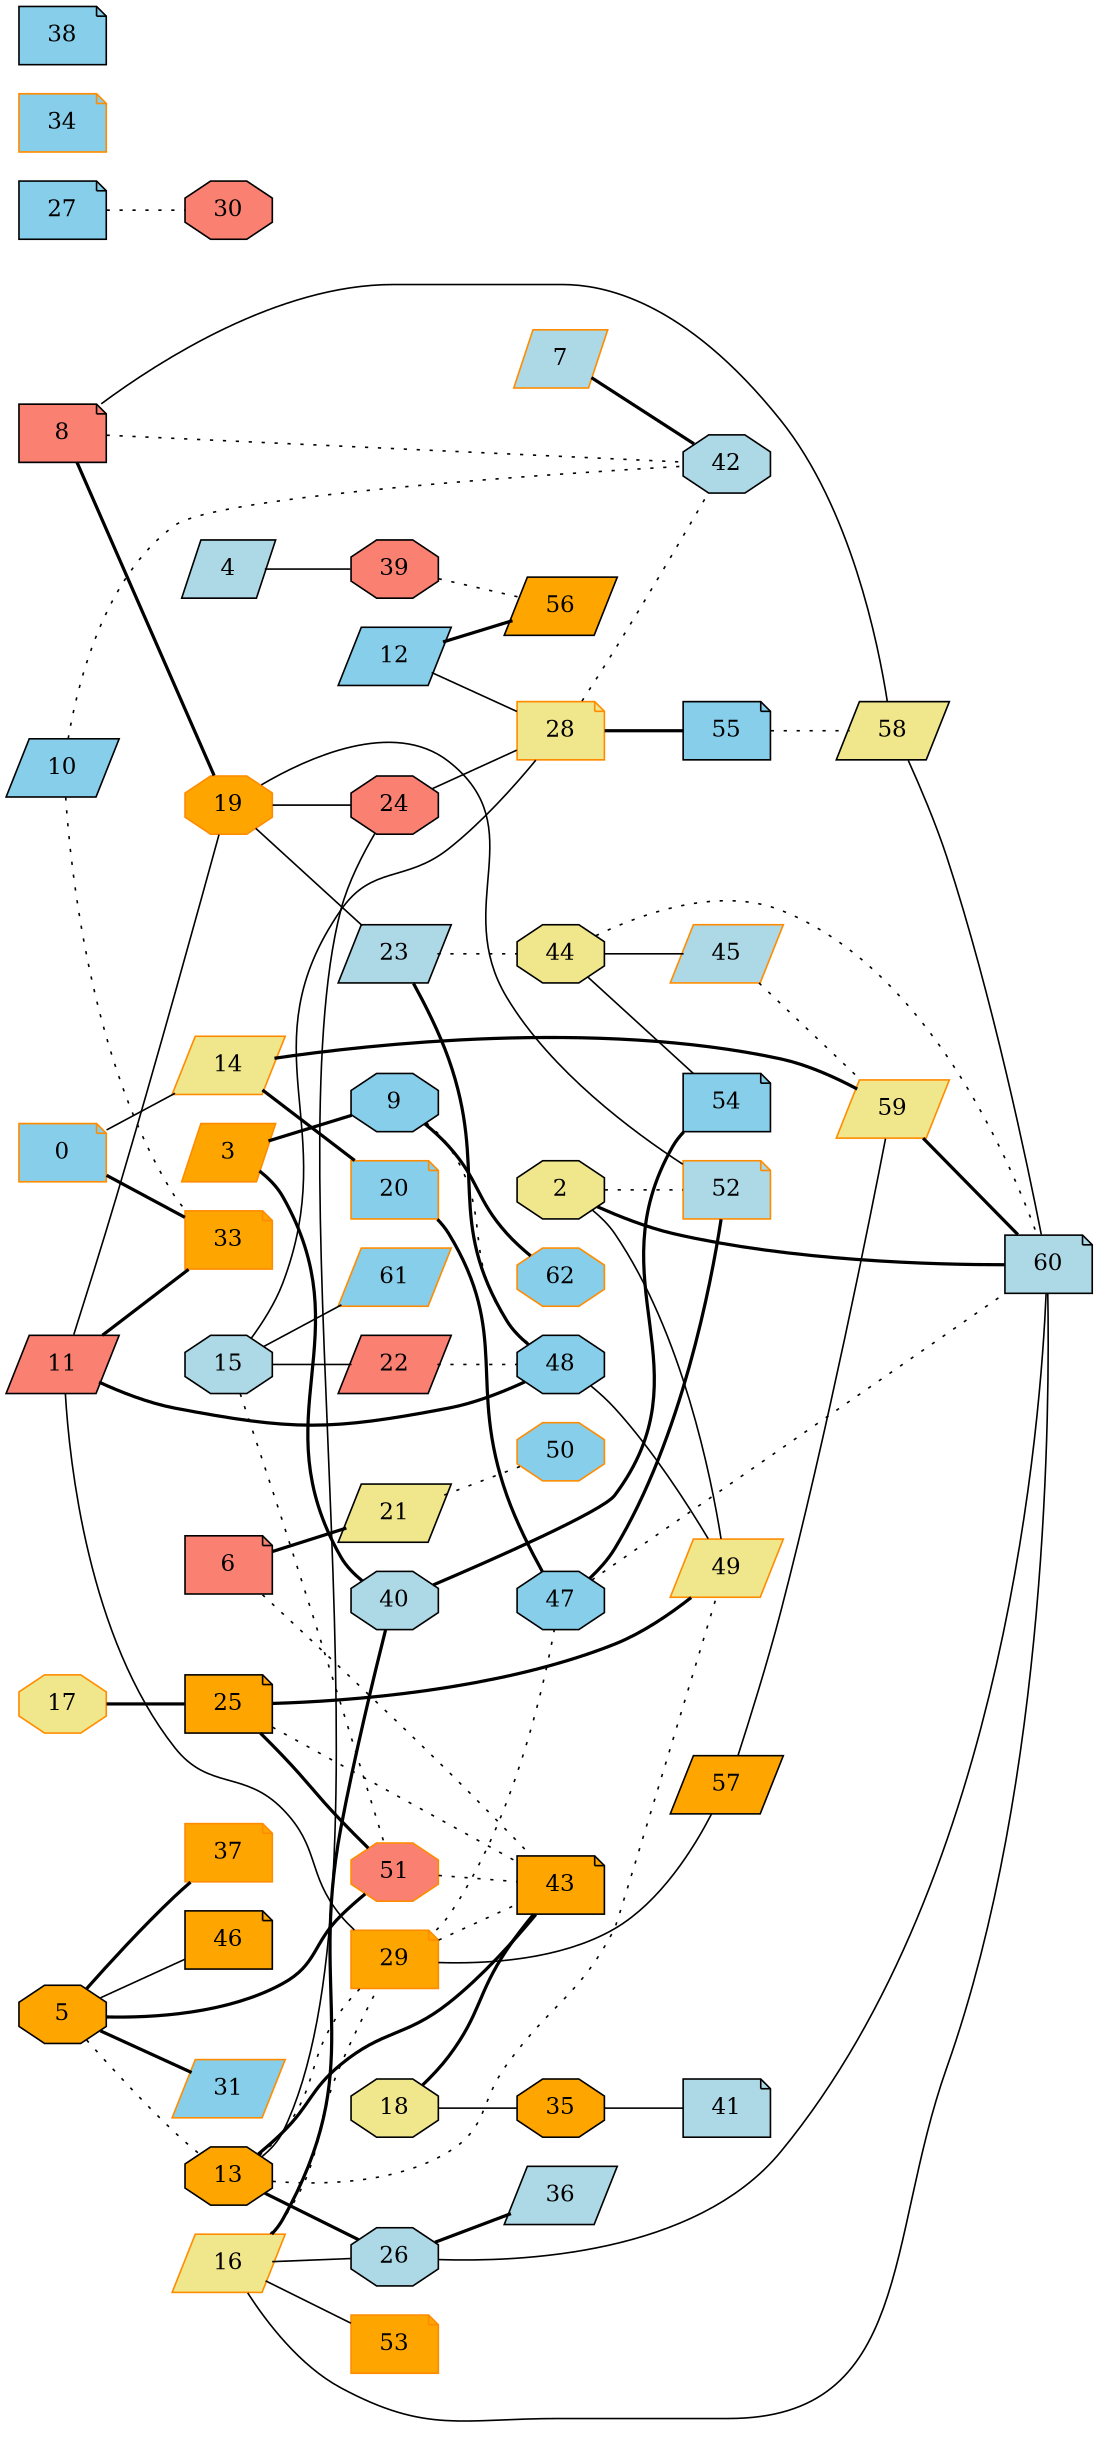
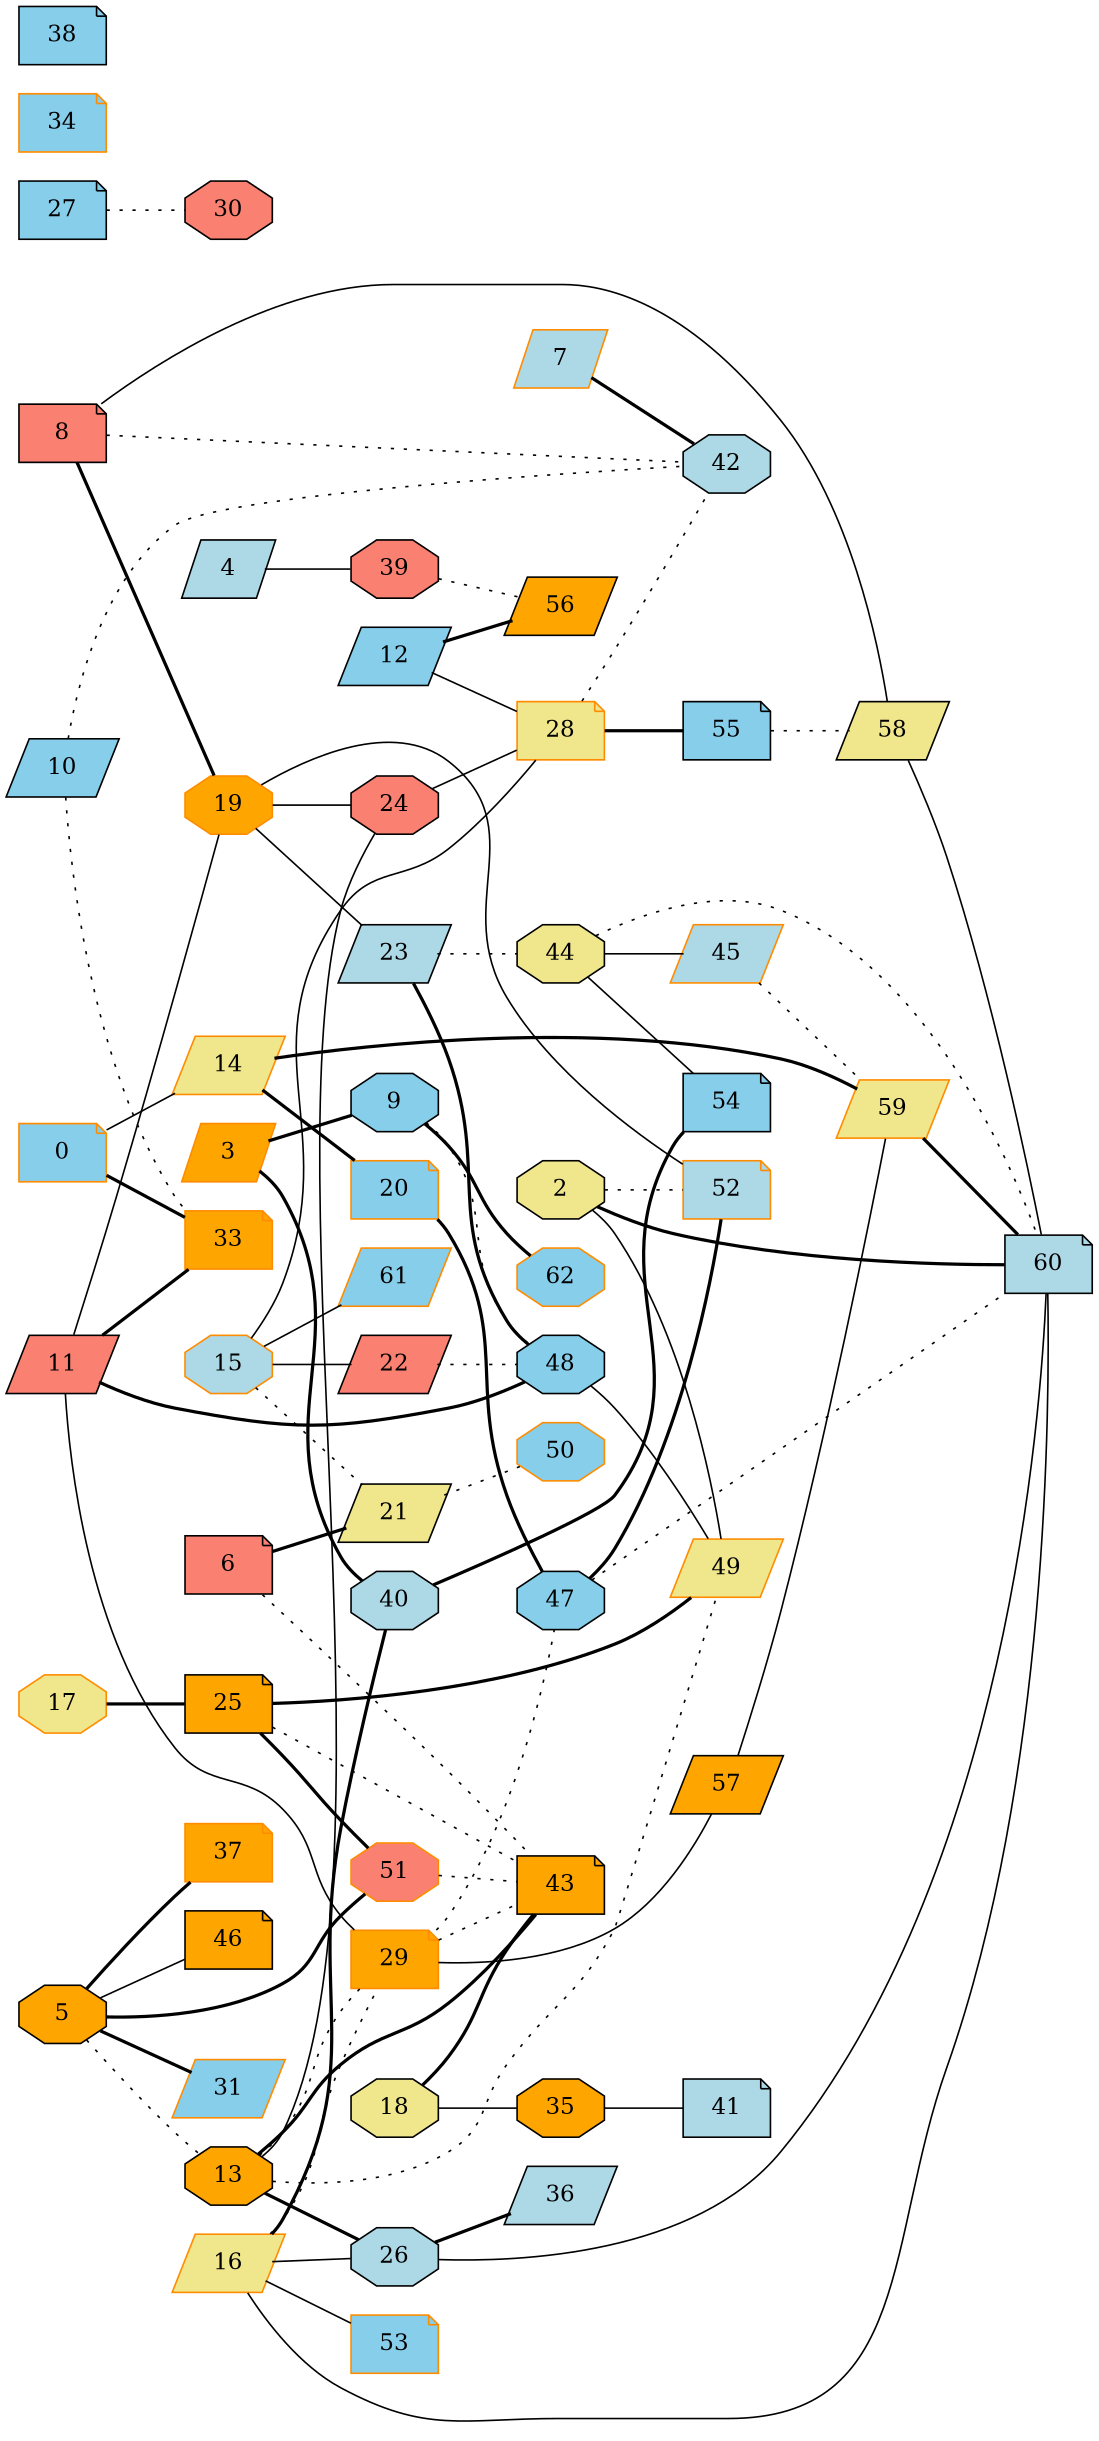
node "15": color black -> darkorange
edge "15" -- "51": now "15" -- "21"
node "53": fillcolor orange -> skyblue
